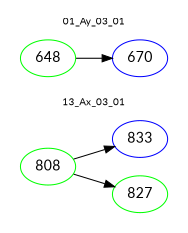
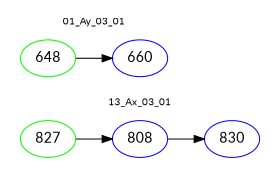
node "670": label "670" -> "660"
node "833": label "833" -> "830"
node "808": color green -> blue
edge "808" -> "827": reversed
